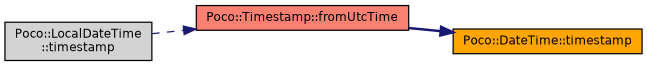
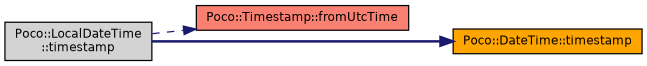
edge "Poco::Timestamp::fromUtcTime" -> "Poco::DateTime::timestamp": now "Poco::LocalDateTime ::timestamp" -> "Poco::DateTime::timestamp"
